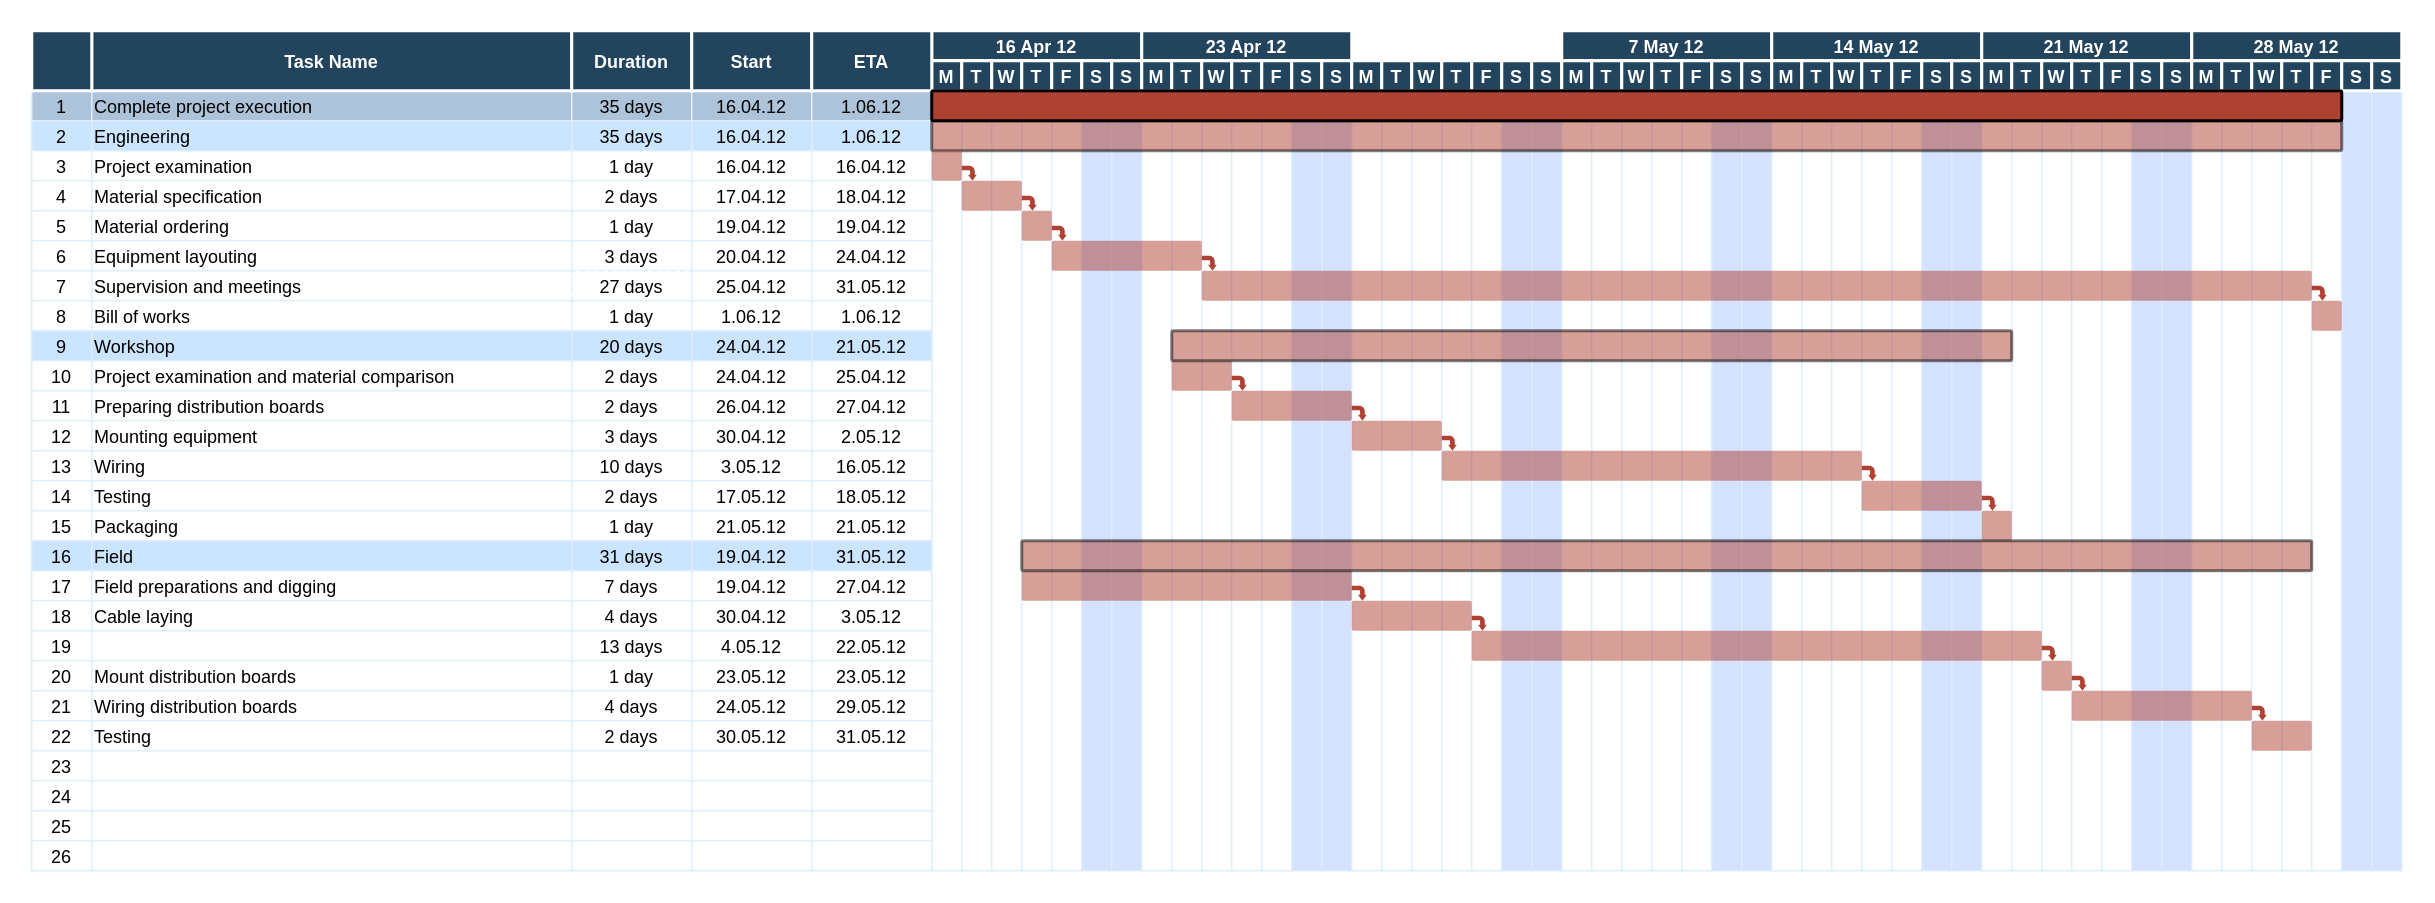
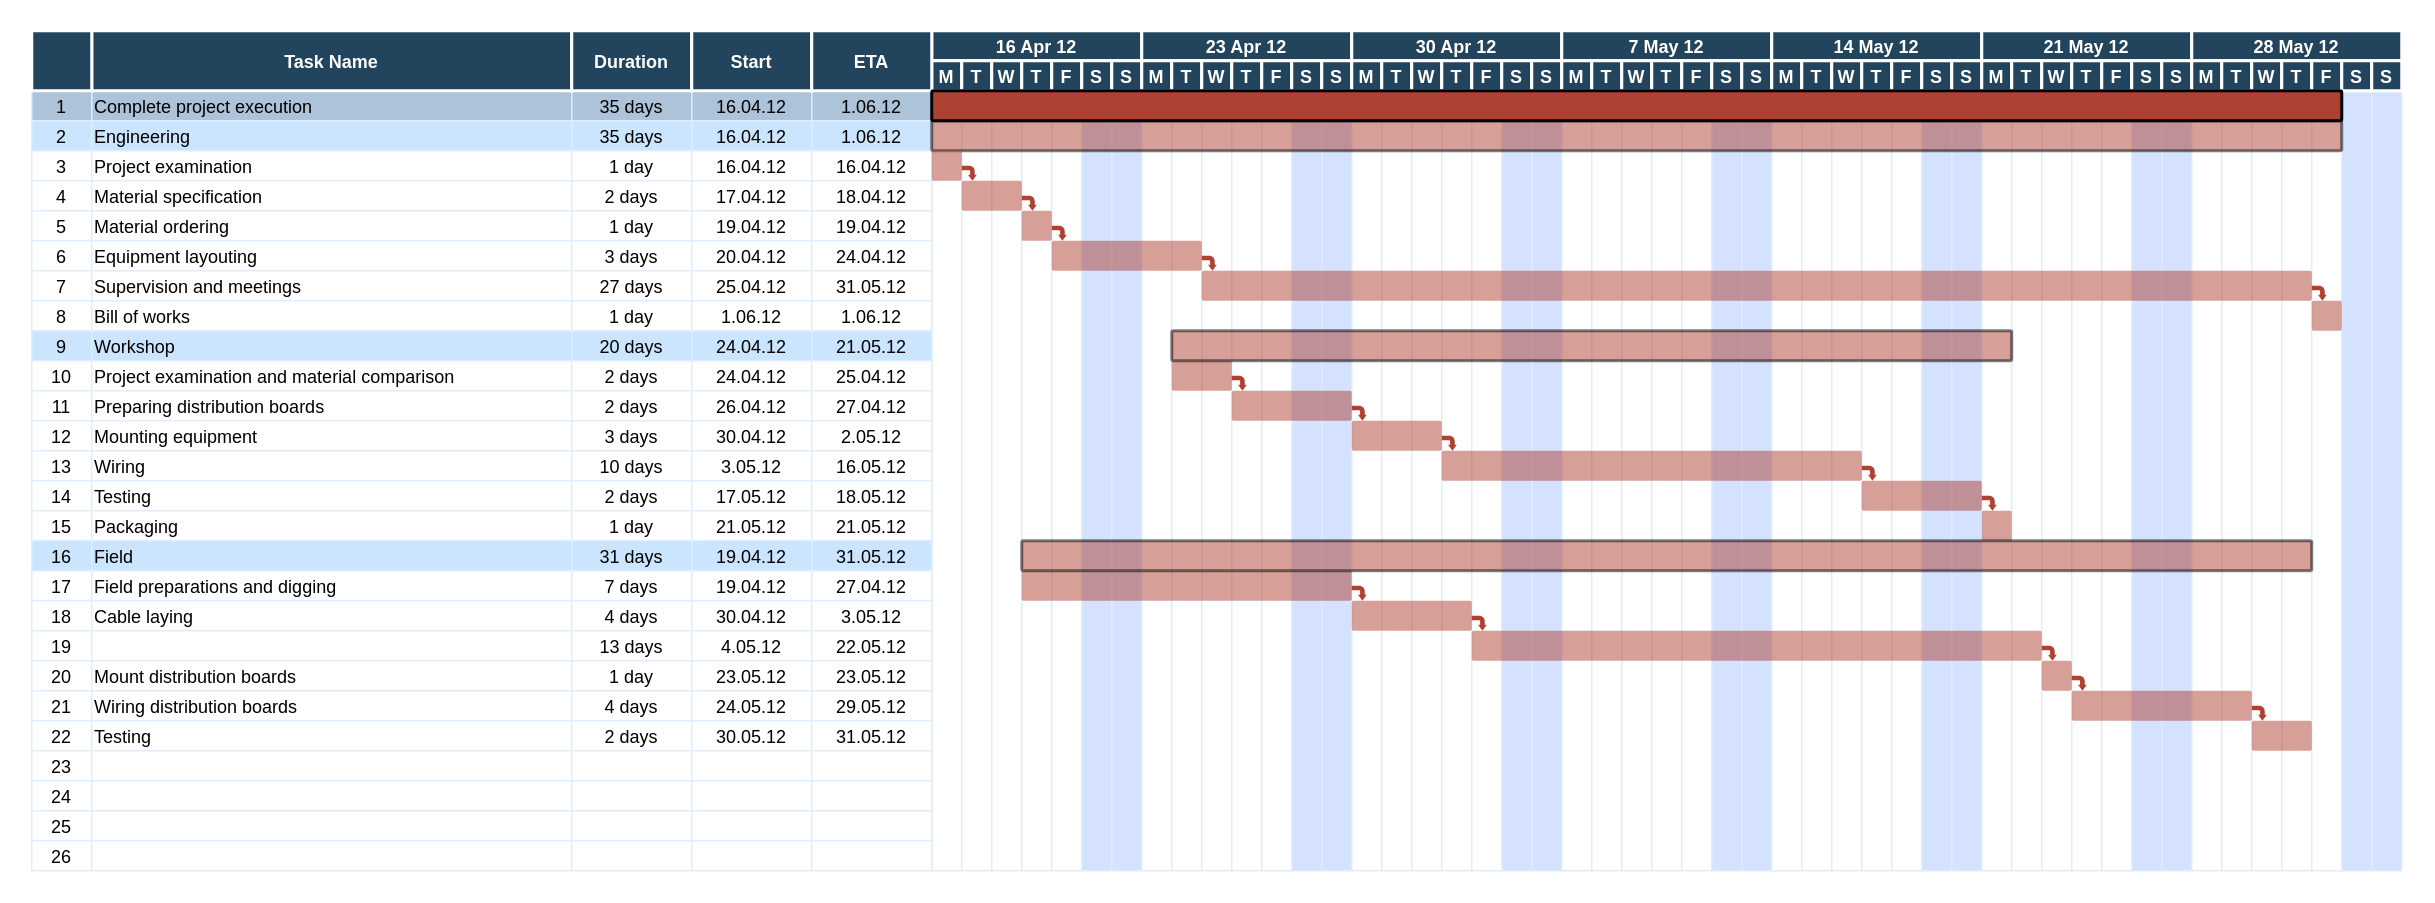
node "30 Apr 12": added
node "27 days": style dashed -> solid
